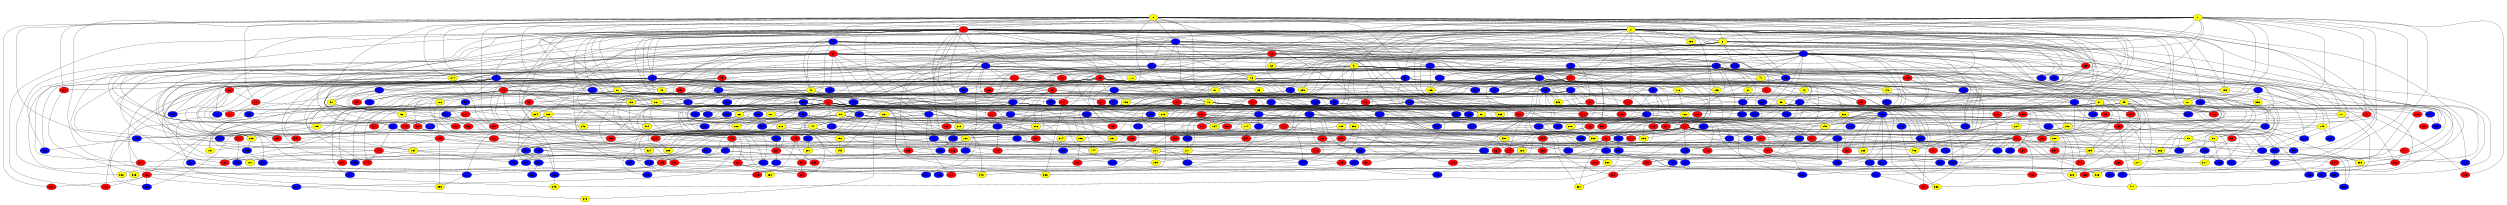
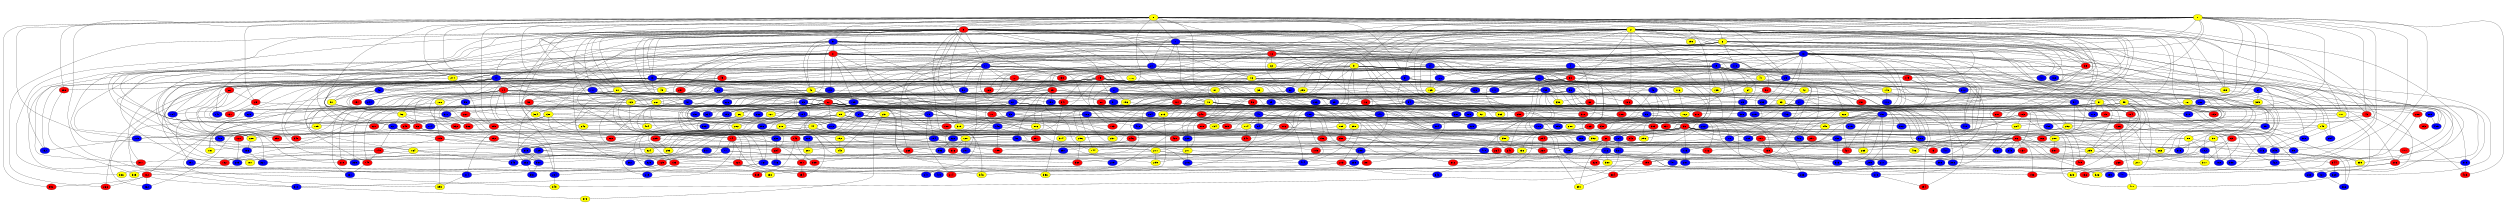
edge "155" -- "37": now "1" -- "37"
edge "88" -- "380": added
node "333": removed
